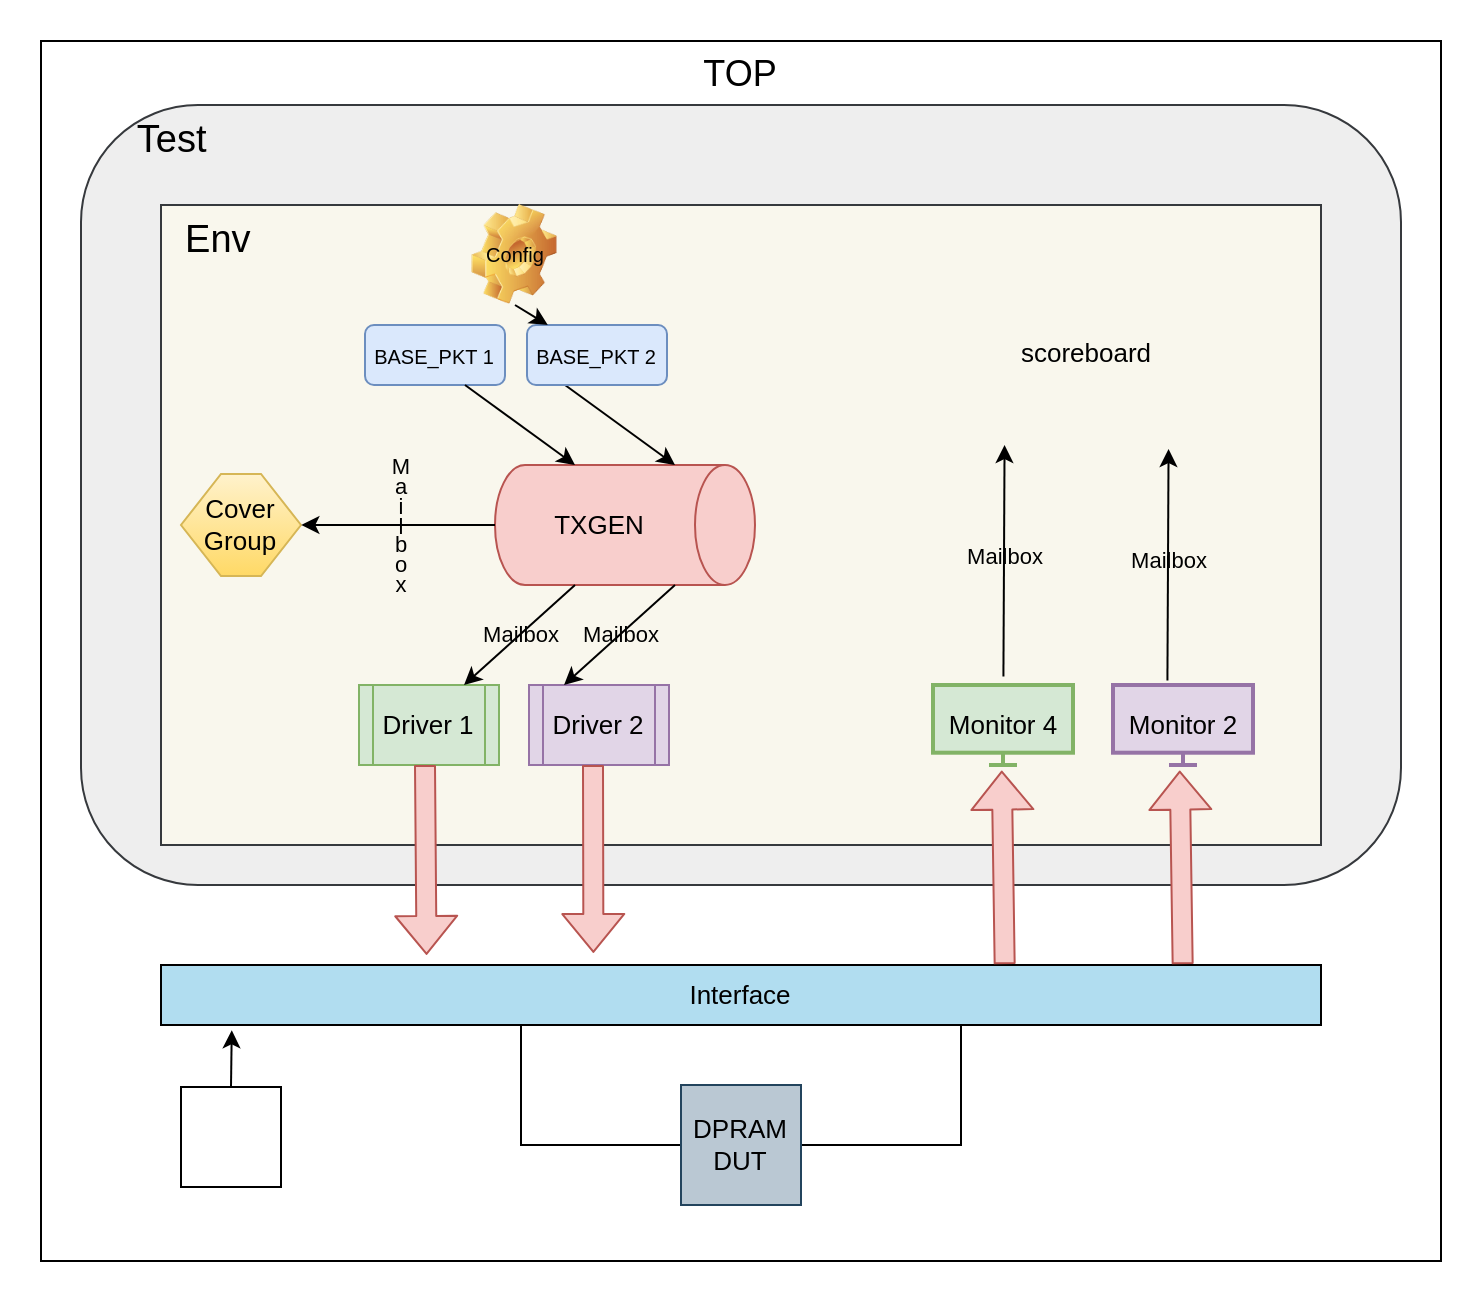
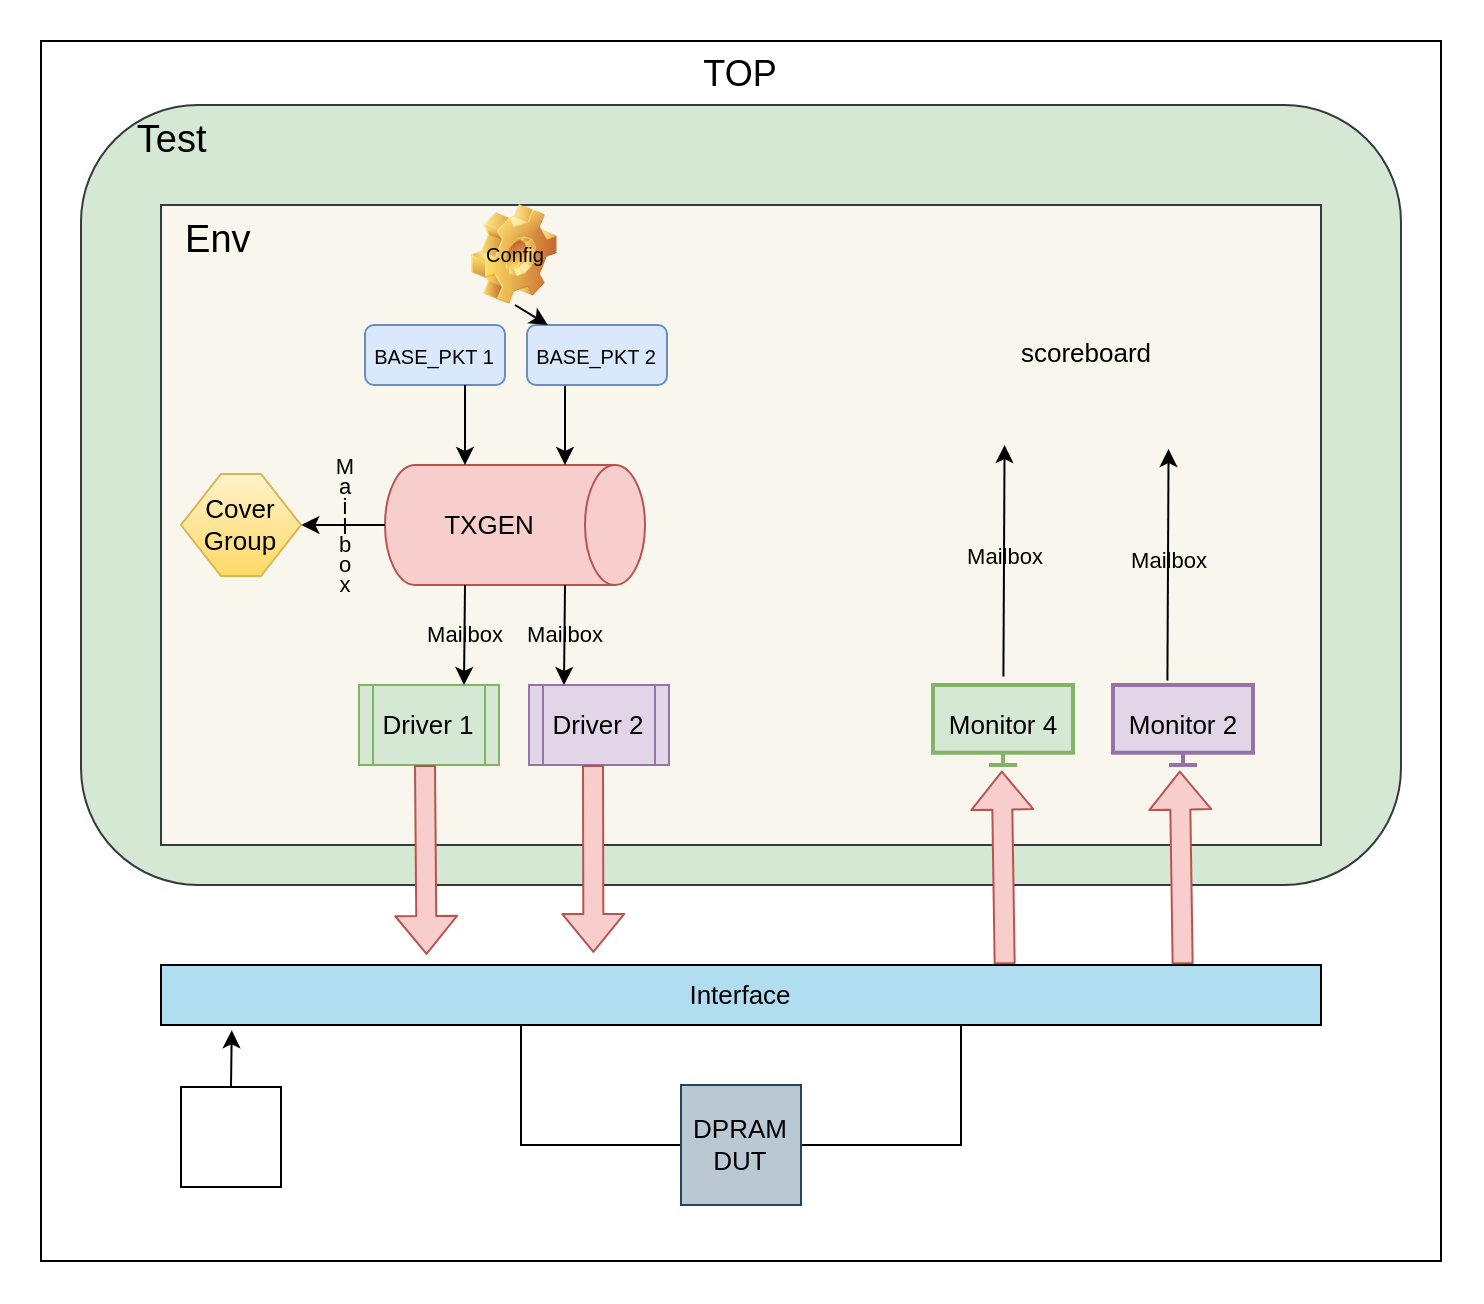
node "Test": fillcolor #eeeeee -> #d5e8d4
node "TXGEN": moved (625, 525) -> (515, 525)
